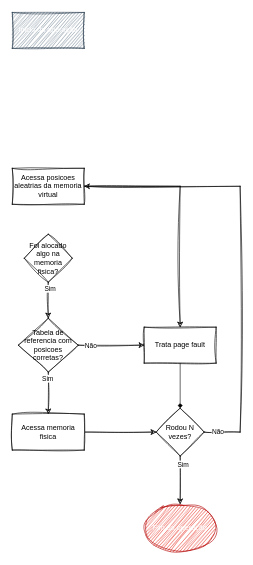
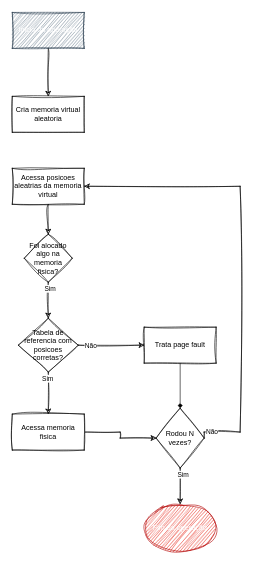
edge "Inicio da operação" -> "Cria memoria virtual aleatoria": added
node "Cria memoria virtual aleatoria": added
edge "Acessa posicoes aleatrias da memoria virtual" -> "Trata page fault": now "Acessa posicoes aleatrias da memoria virtual" -> "Foi alocado algo na memoria fisica?"
node "Rodou N vezes?": size 48x48 -> 48x60
